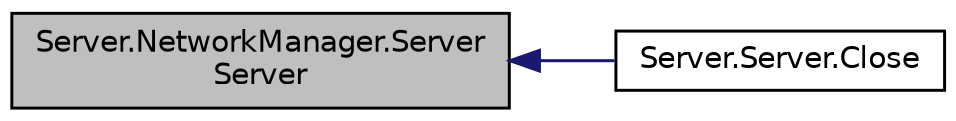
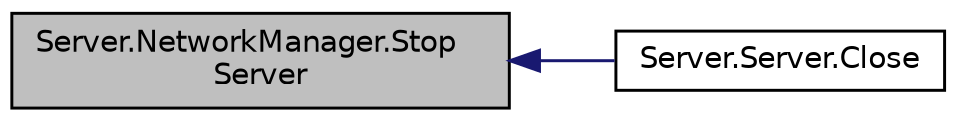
node "Server.NetworkManager.Server Server": label "Server.NetworkManager.Server Server" -> "Server.NetworkManager.Stop Server"
